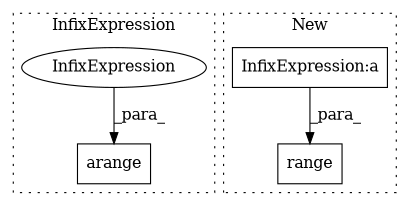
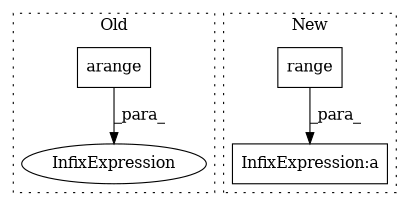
cluster "InfixExpression": label "InfixExpression" -> "Old"
edge "InfixExpression" -> "arange": reversed
edge "InfixExpression:a" -> "range": reversed
